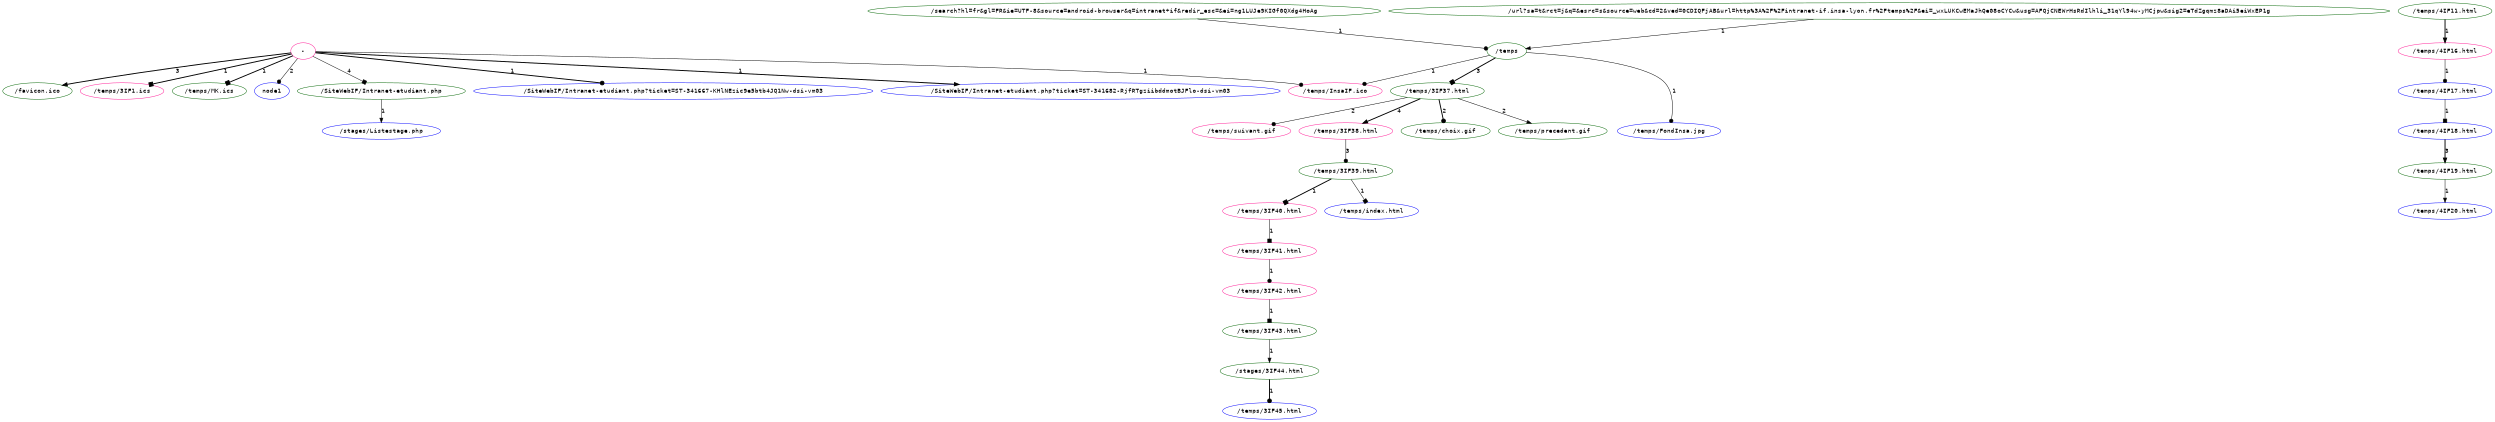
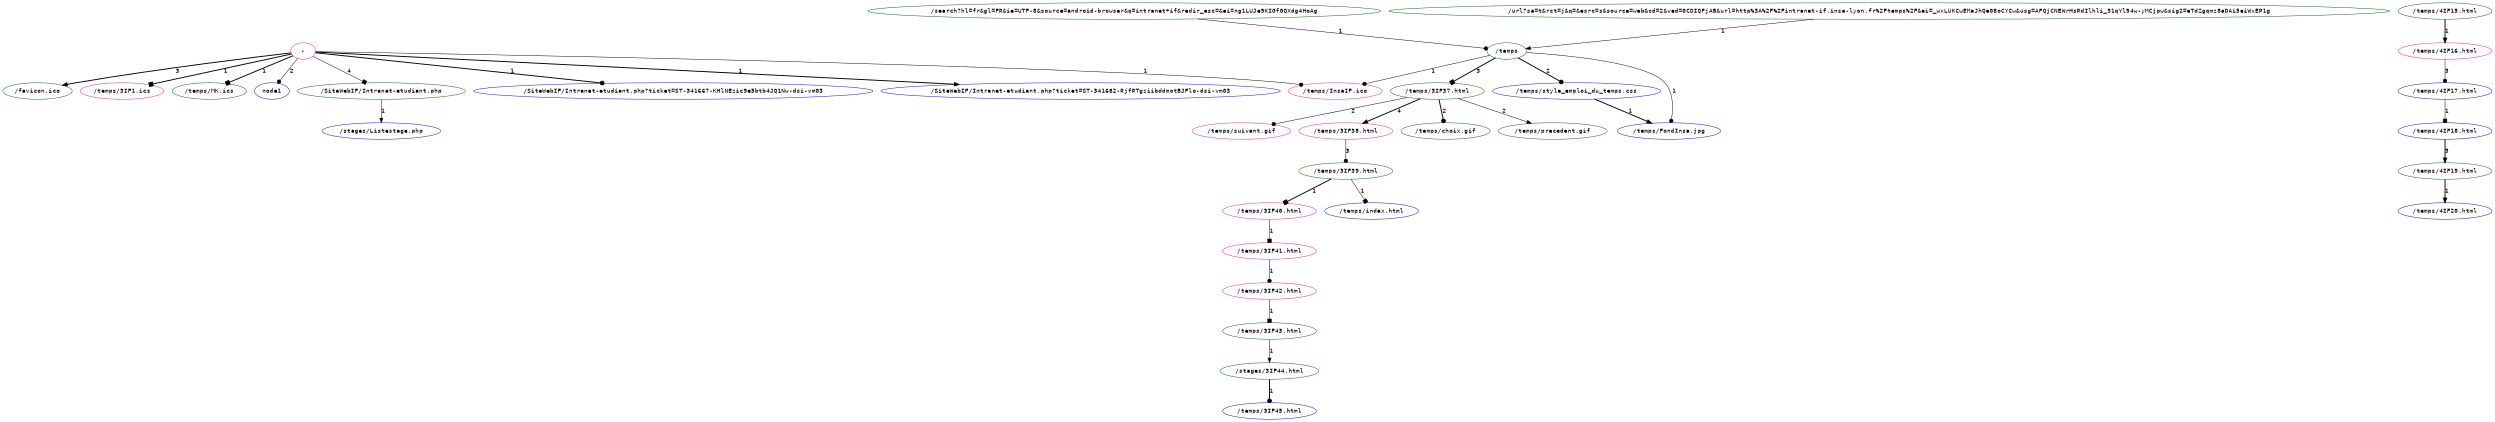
node "/temps/4IF11.html": label "/temps/4IF11.html" -> "/temps/4IF15.html"
edge "/temps/4IF16.html" -> "/temps/4IF17.html": label "1" -> "3"
node "/temps/style_emploi_du_temps.css": added
edge "/temps/4IF19.html" -> "/temps/4IF20.html": style solid -> bold
